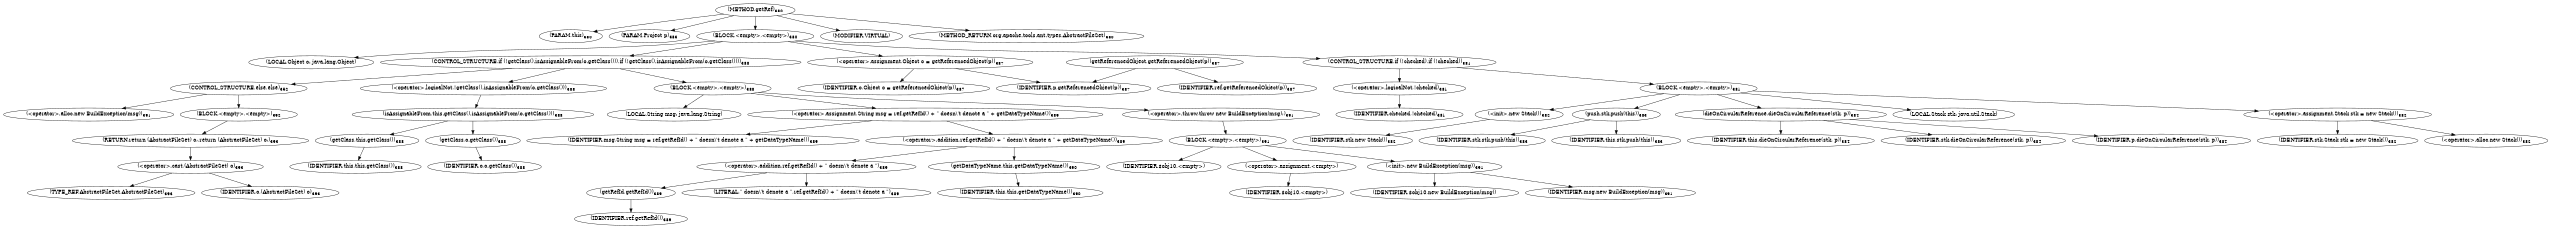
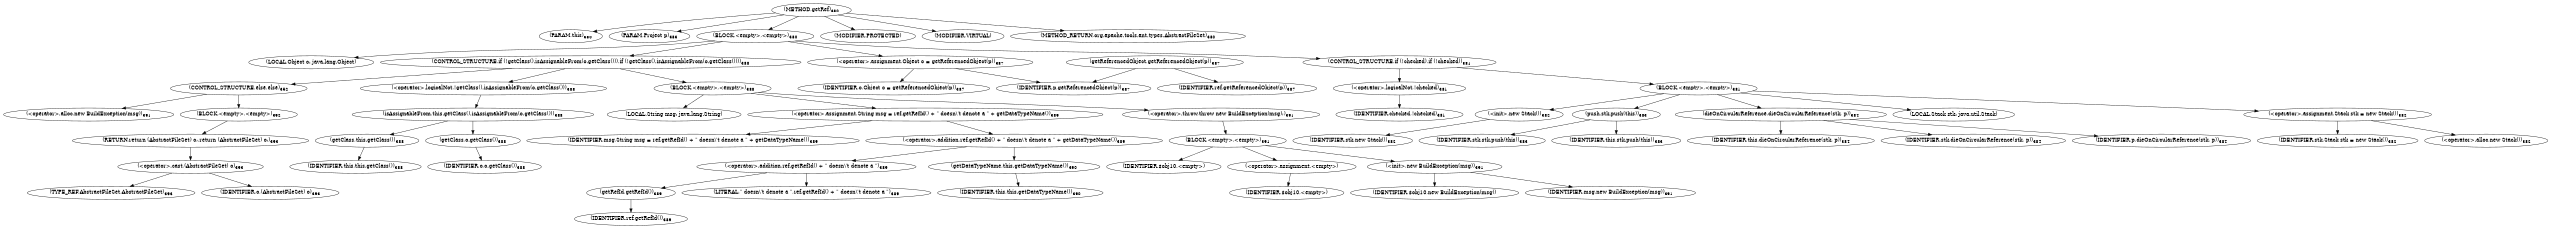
node "(MODIFIER,PROTECTED)": added
